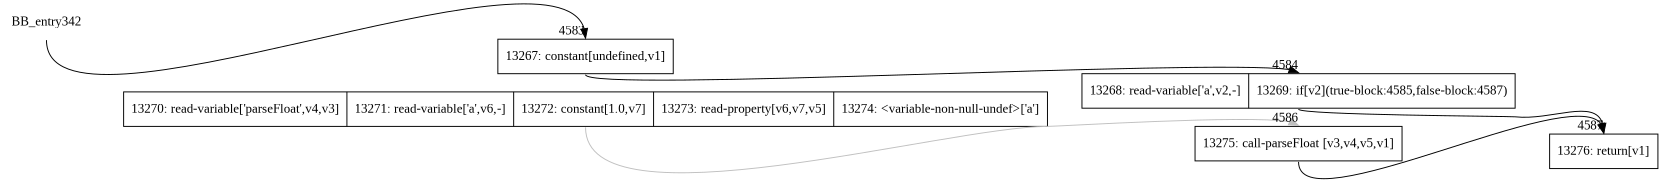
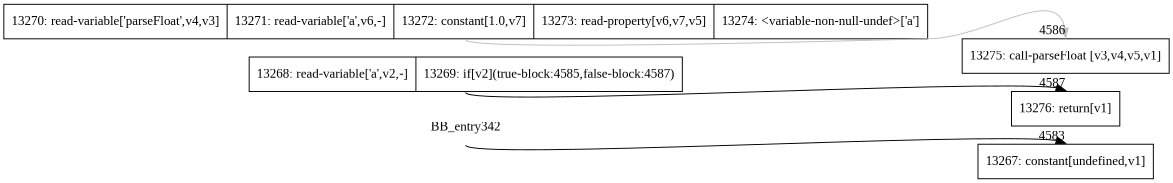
edge "13267: constant[undefined,v1]" -> "13268: read-variable['a',v2,-]": removed
edge "13275: call-parseFloat [v3,v4,v5,v1]" -> "13276: return[v1]": removed
